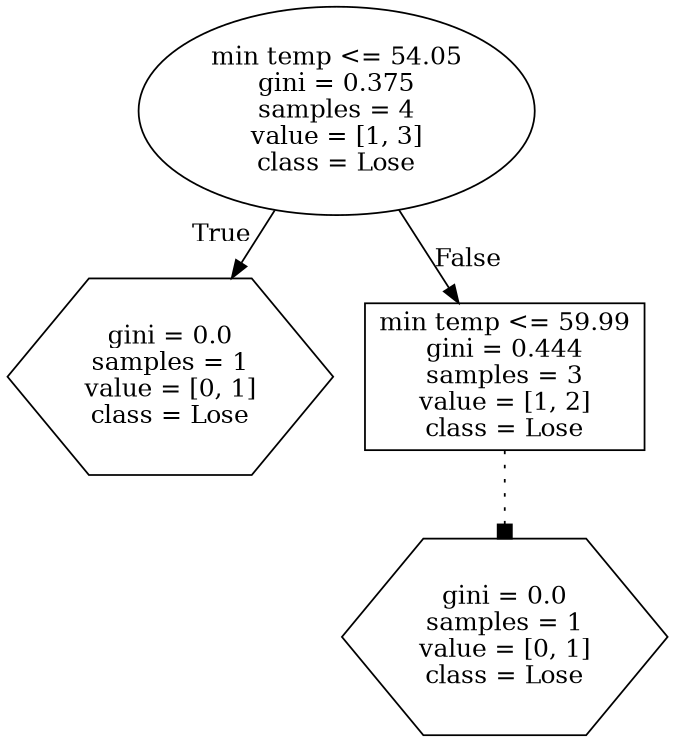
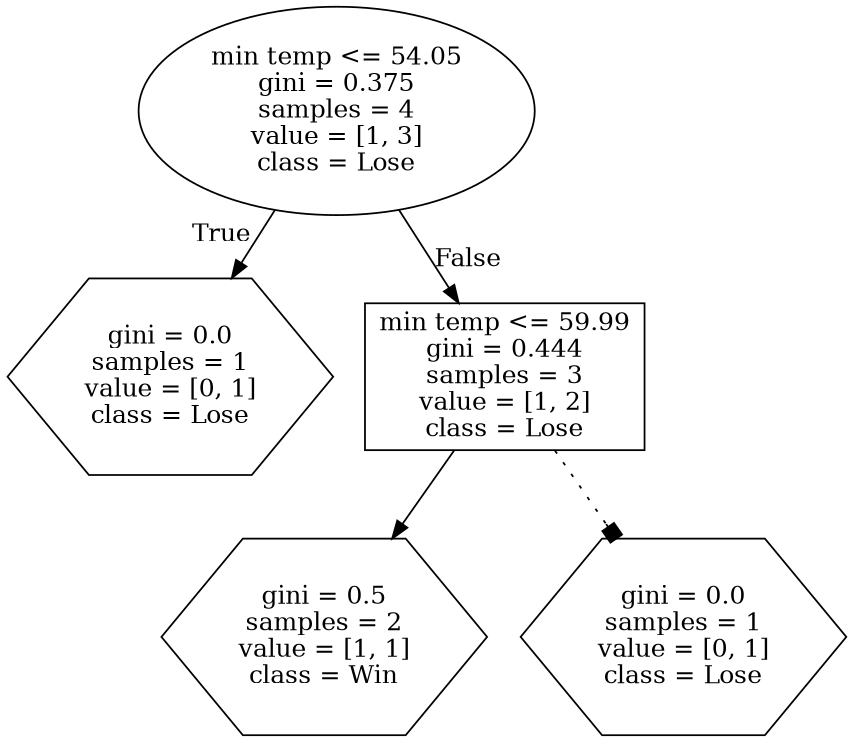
node "gini = 0.5 samples = 2 value = [1, 1] class = Win": added
